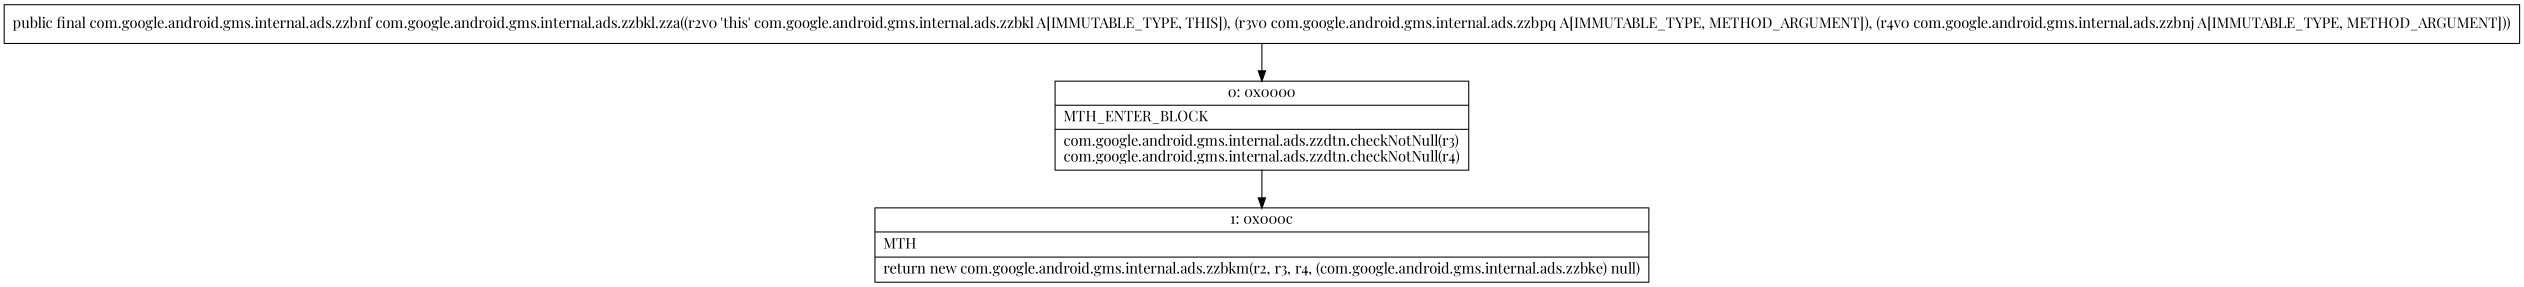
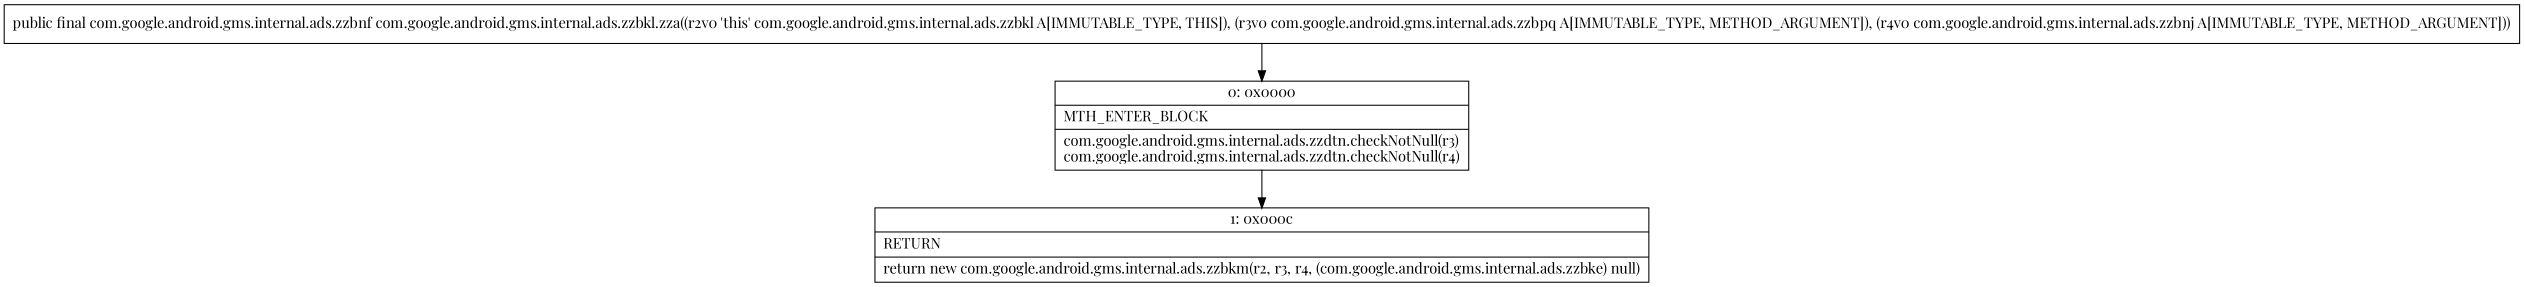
node "1: 0x000c": text "MTH" -> "RETURN"
